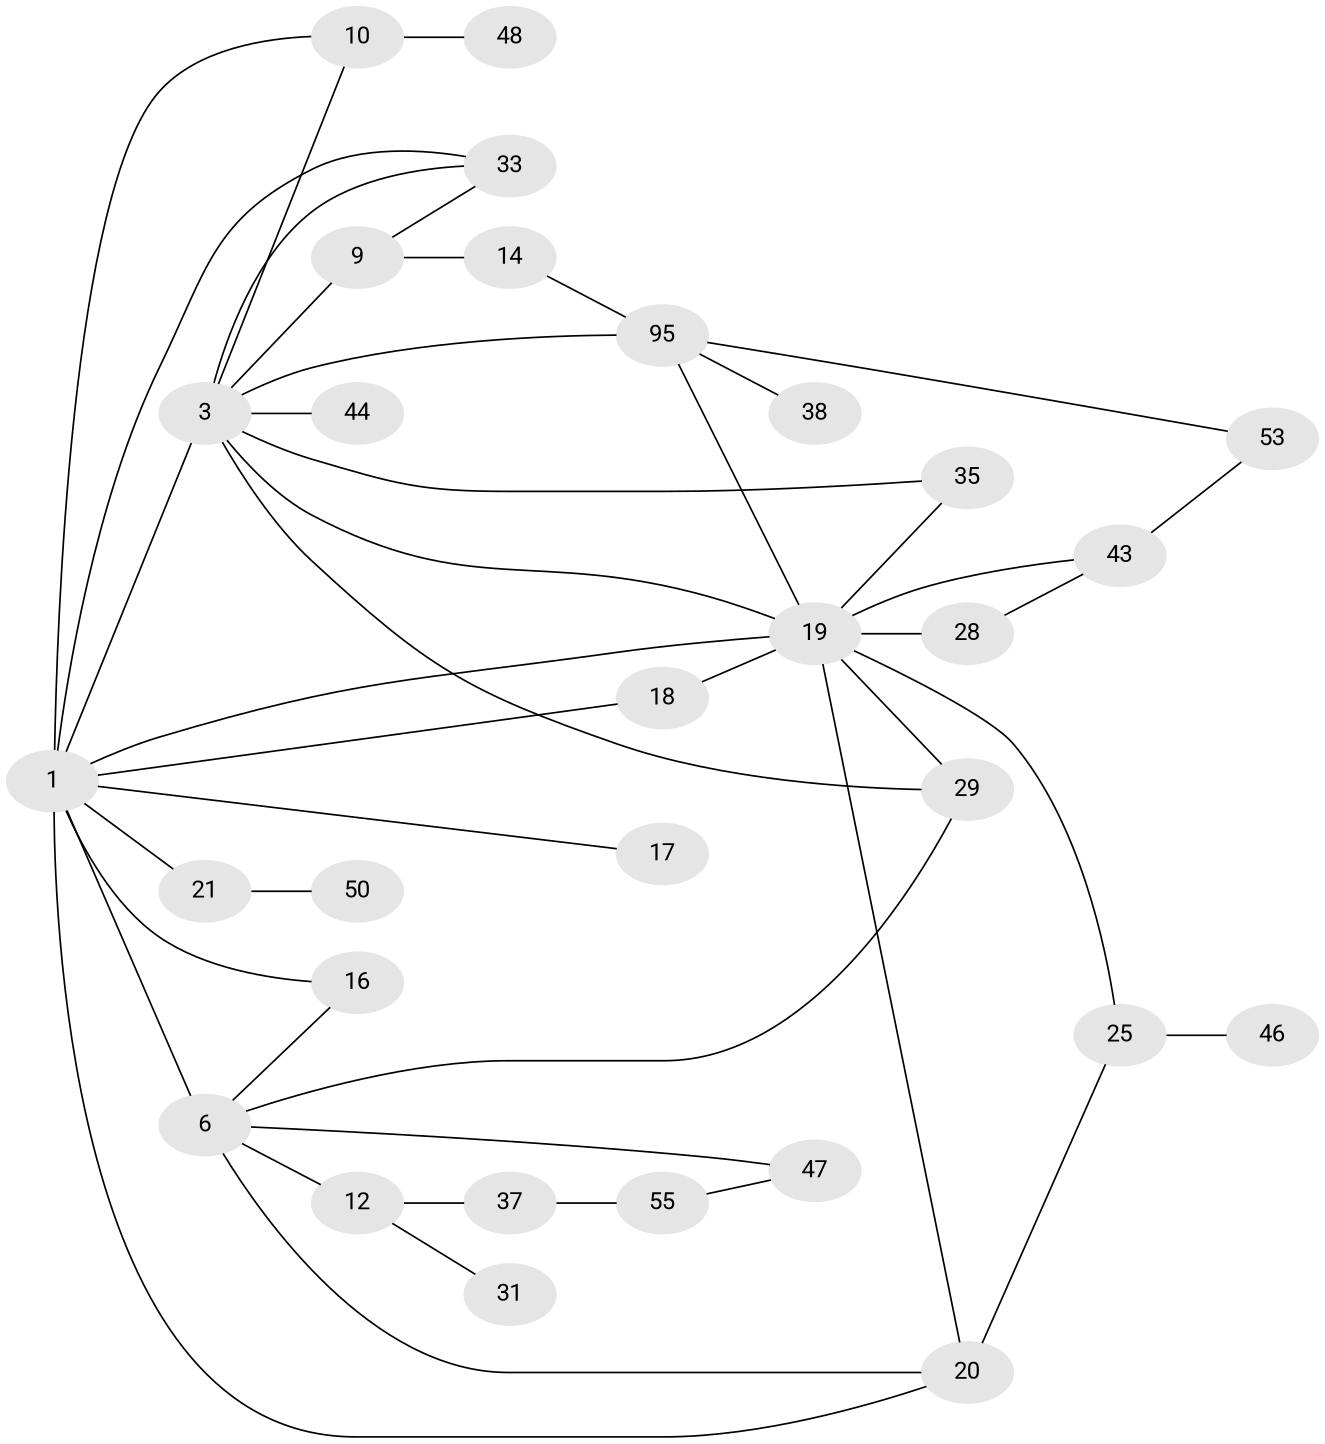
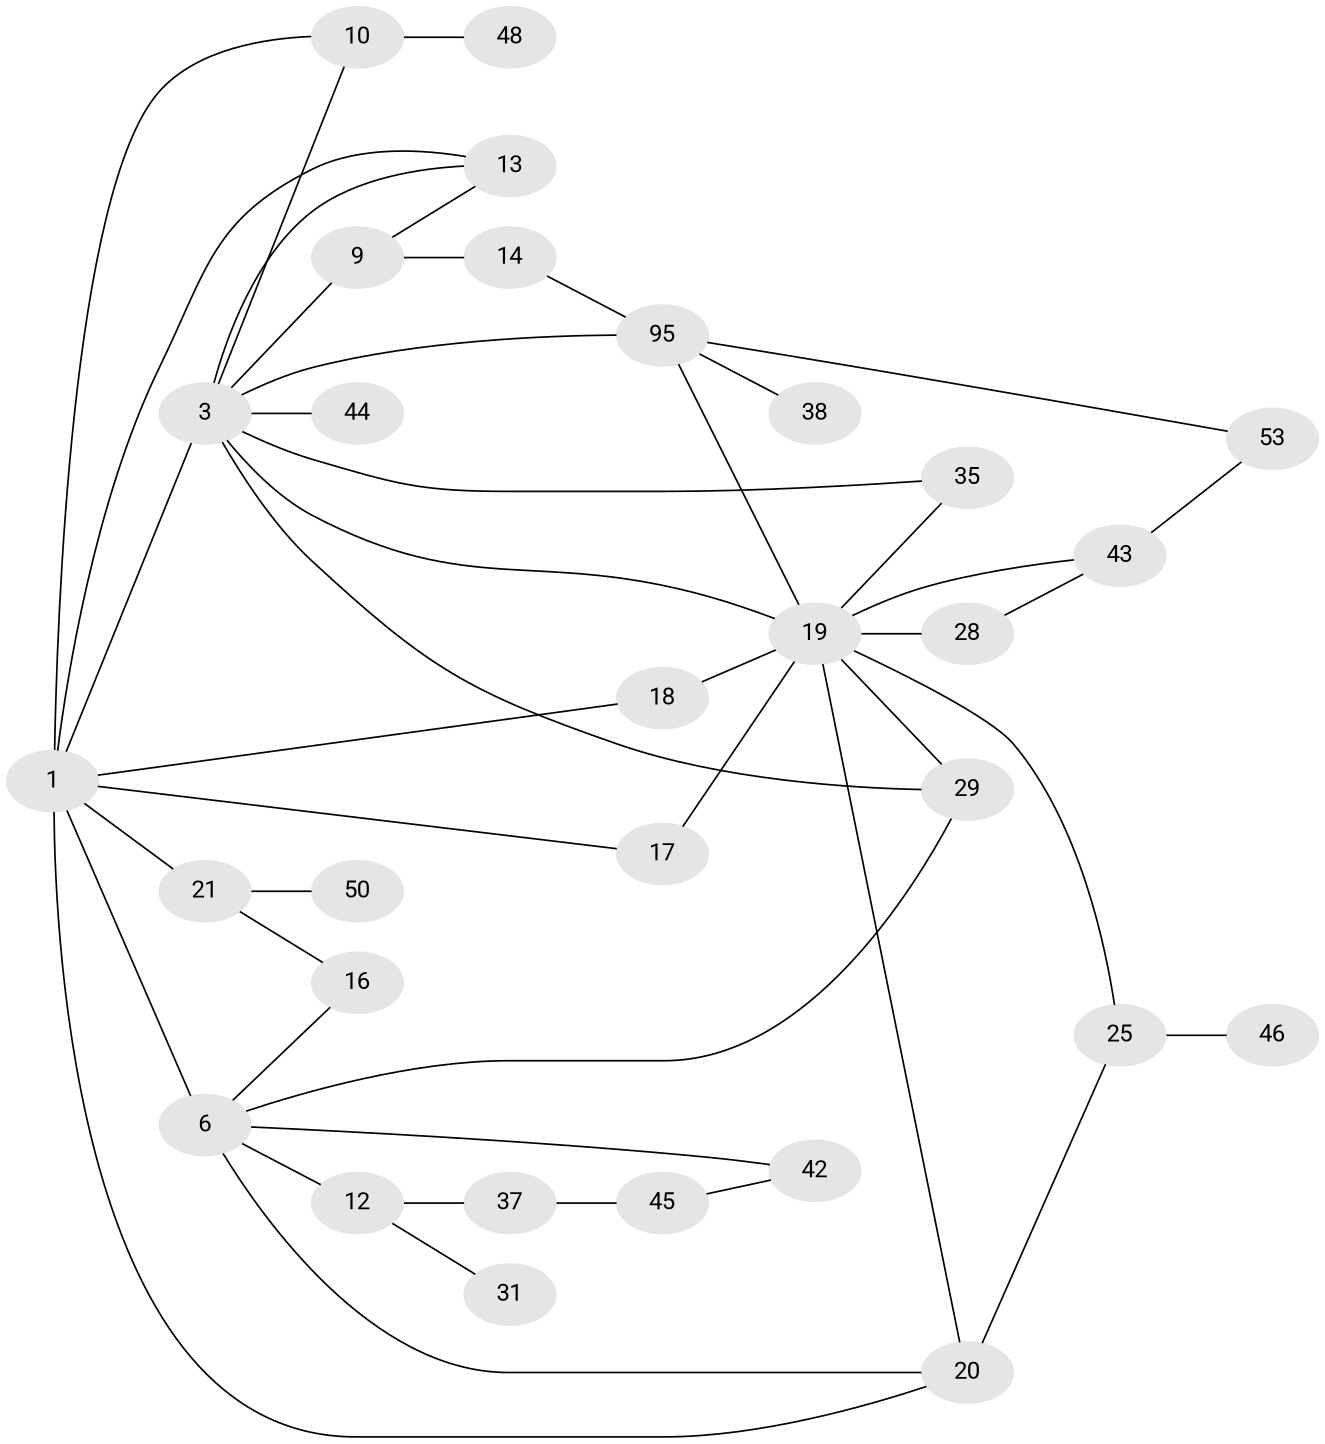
node "33": label "33" -> "13"
edge "19" -- "1": now "19" -- "17"
edge "1" -- "16": now "21" -- "16"
node "47": label "47" -> "42"
node "55": label "55" -> "45"
